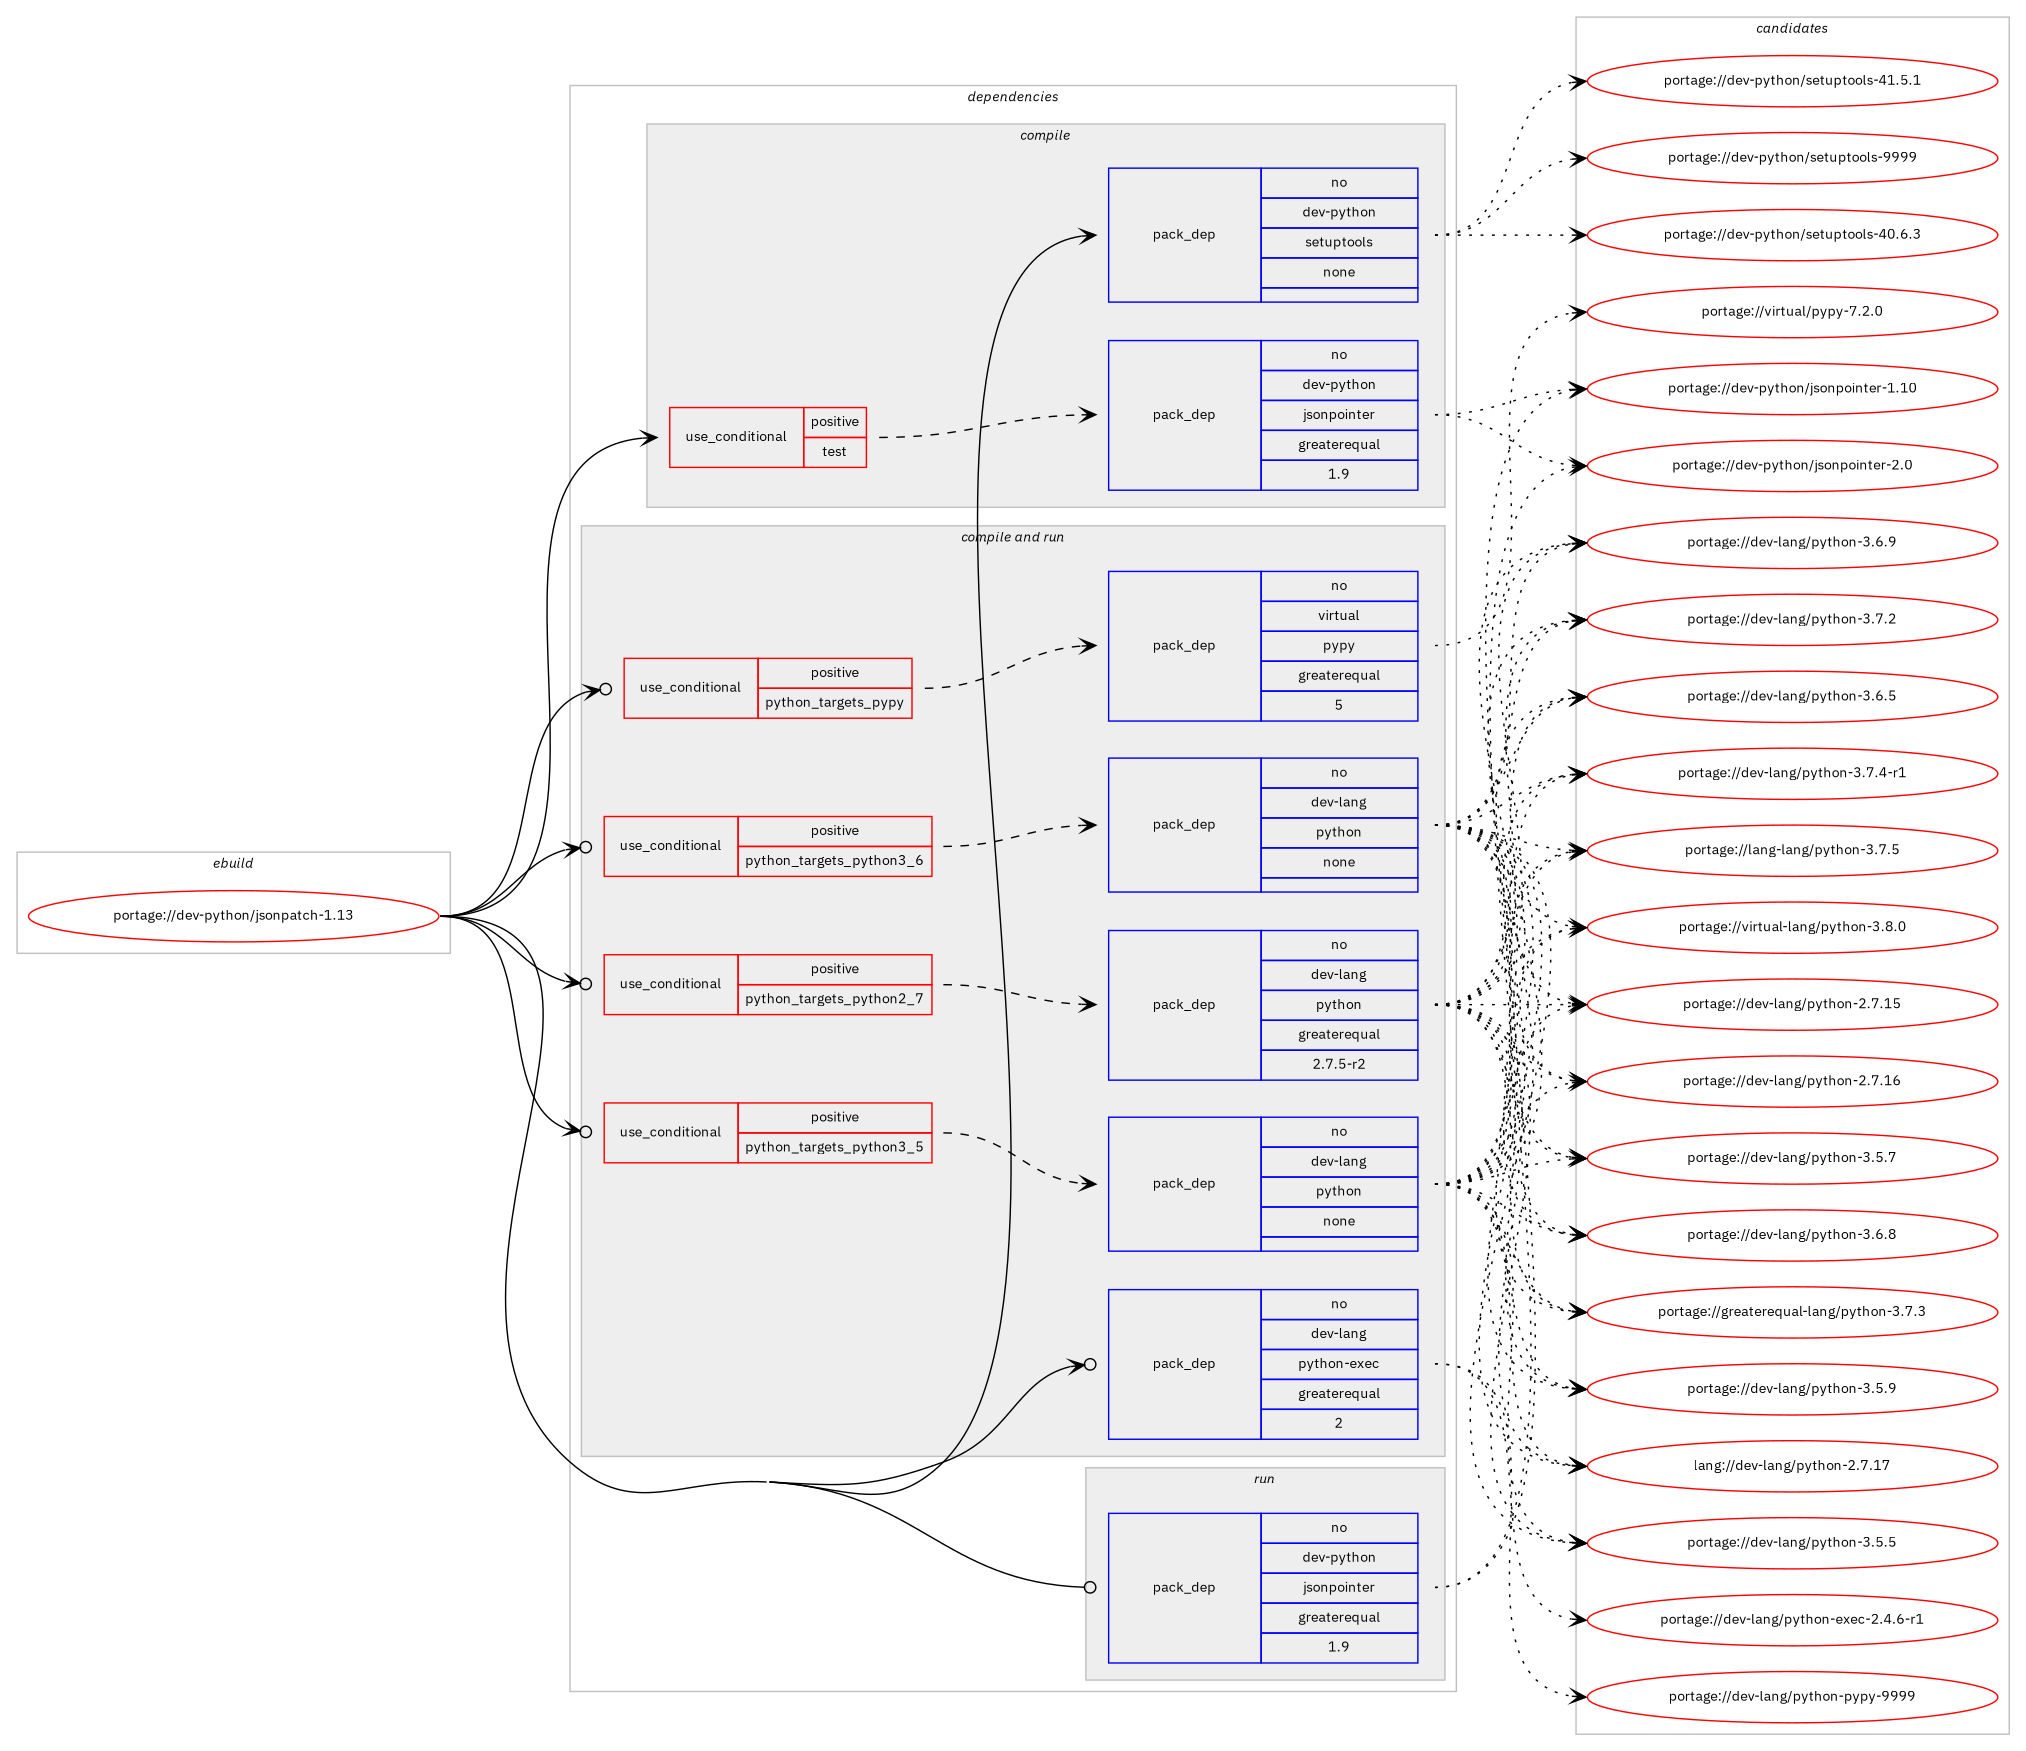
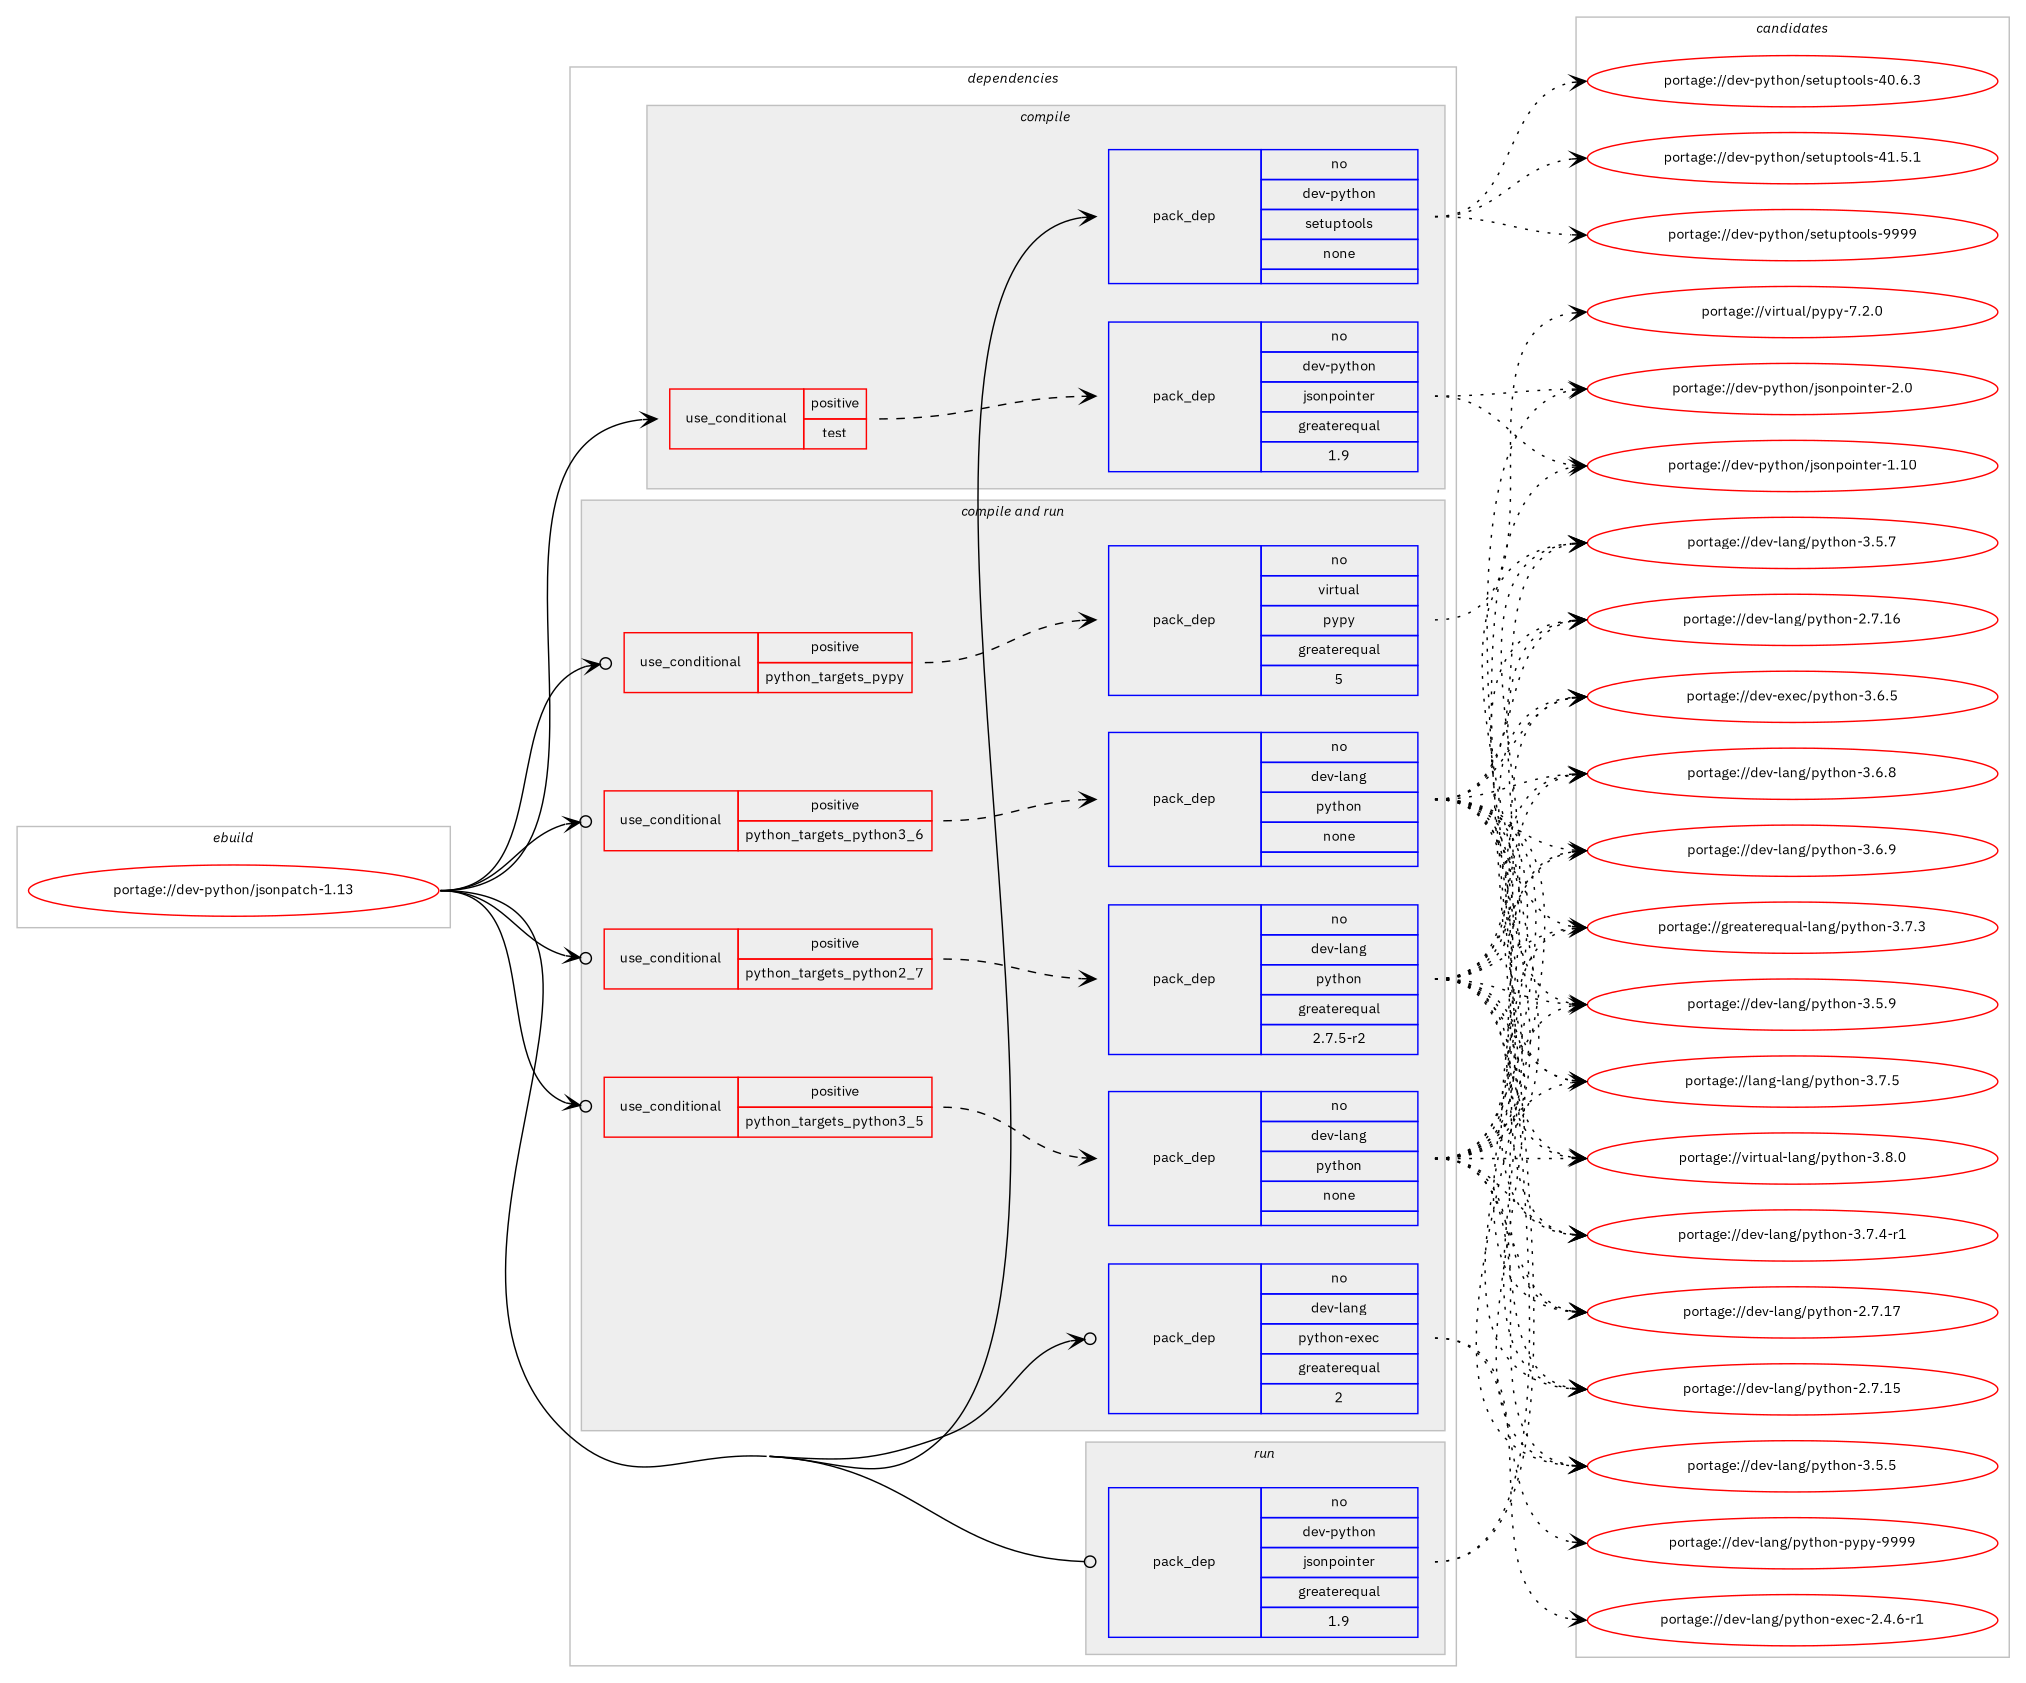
node "portage://dev-lang/python-3.7.2": removed
node "portage://dev-lang/python-3.6.5": label "portage://dev-lang/python-3.6.5" -> "portage://dev-exec/python-3.6.5"
node "lang://dev-lang/python-2.7.17": label "lang://dev-lang/python-2.7.17" -> "portage://dev-lang/python-2.7.17"
